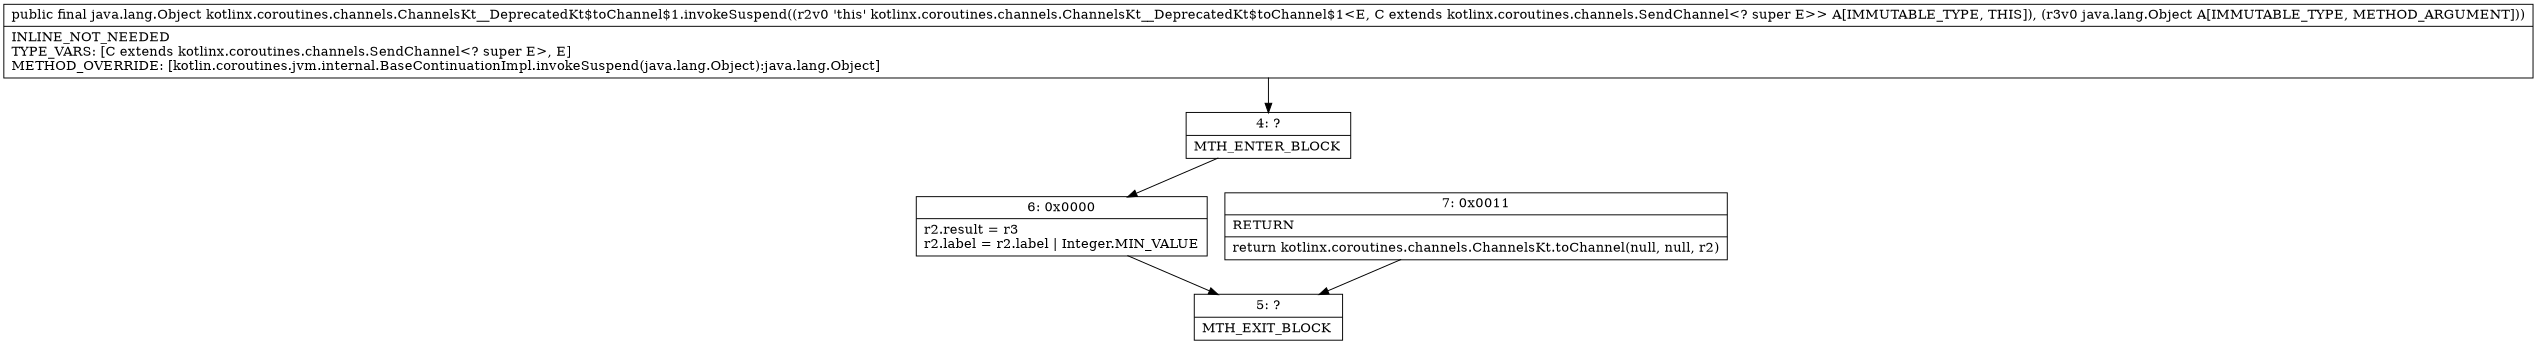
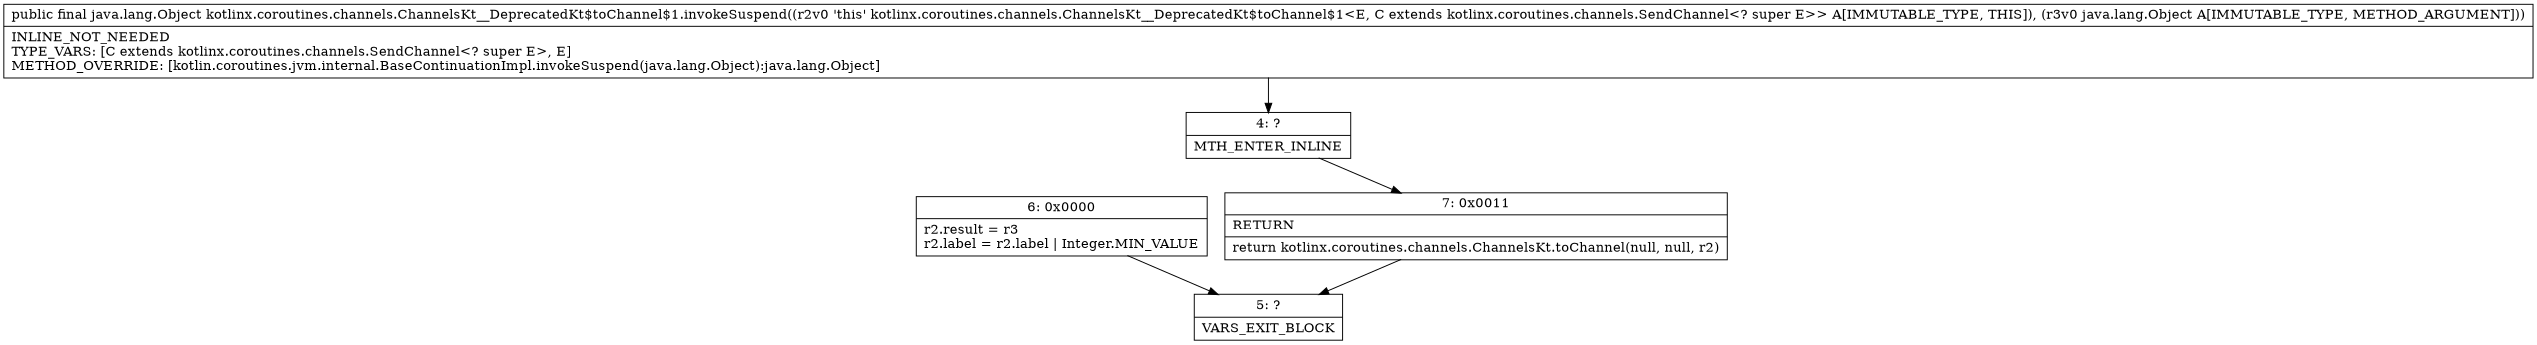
node "4: ?": text "MTH_ENTER_BLOCK" -> "MTH_ENTER_INLINE"
edge "4: ?" -> "6: 0x0000": now "4: ?" -> "7: 0x0011"
node "5: ?": text "MTH_EXIT_BLOCK" -> "VARS_EXIT_BLOCK"
